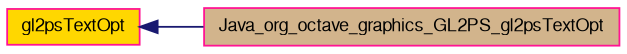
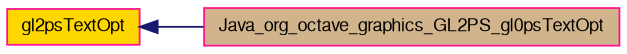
node "Java_org_octave_graphics_GL2PS_gl2psTextOpt": label "Java_org_octave_graphics_GL2PS_gl2psTextOpt" -> "Java_org_octave_graphics_GL2PS_gl0psTextOpt"
